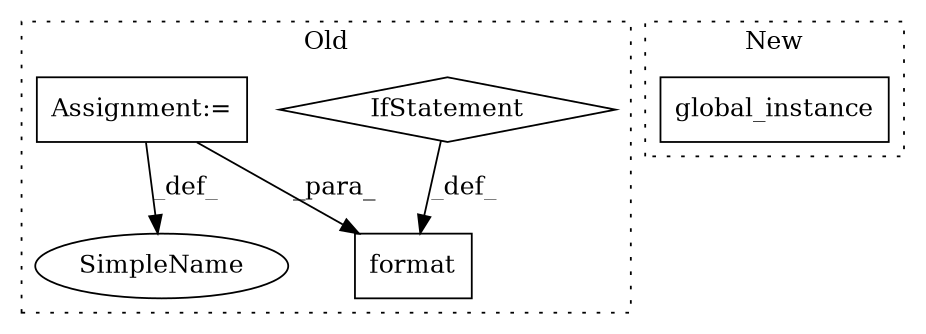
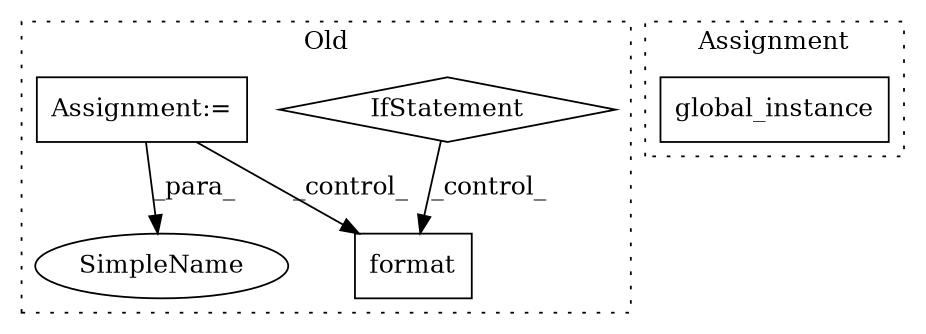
cluster "New": label "New" -> "Assignment"
edge "Assignment:=" -> "SimpleName": label "_def_" -> "_para_"
edge "Assignment:=" -> "format": label "_para_" -> "_control_"
edge "IfStatement" -> "format": label "_def_" -> "_control_"
